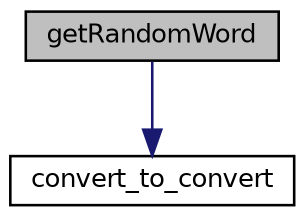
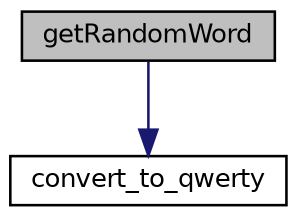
node "convert_to_convert": label "convert_to_convert" -> "convert_to_qwerty"
